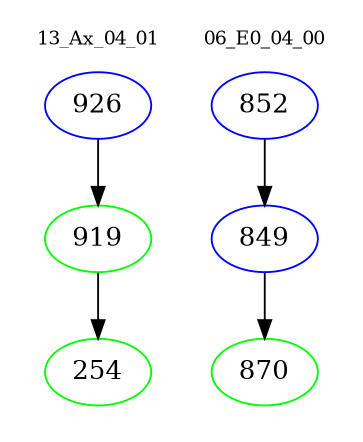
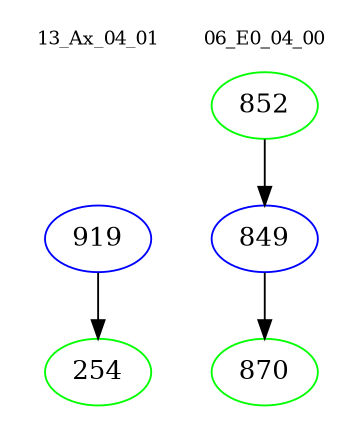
node "926": removed
node "852": color blue -> green
node "919": color green -> blue
